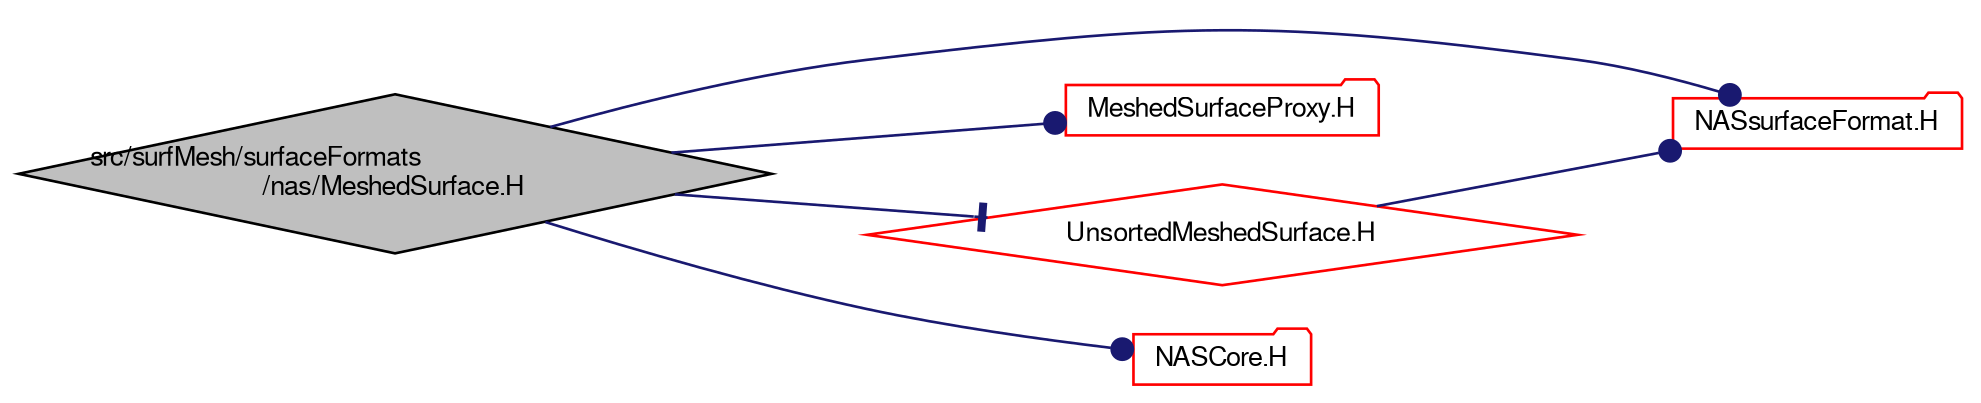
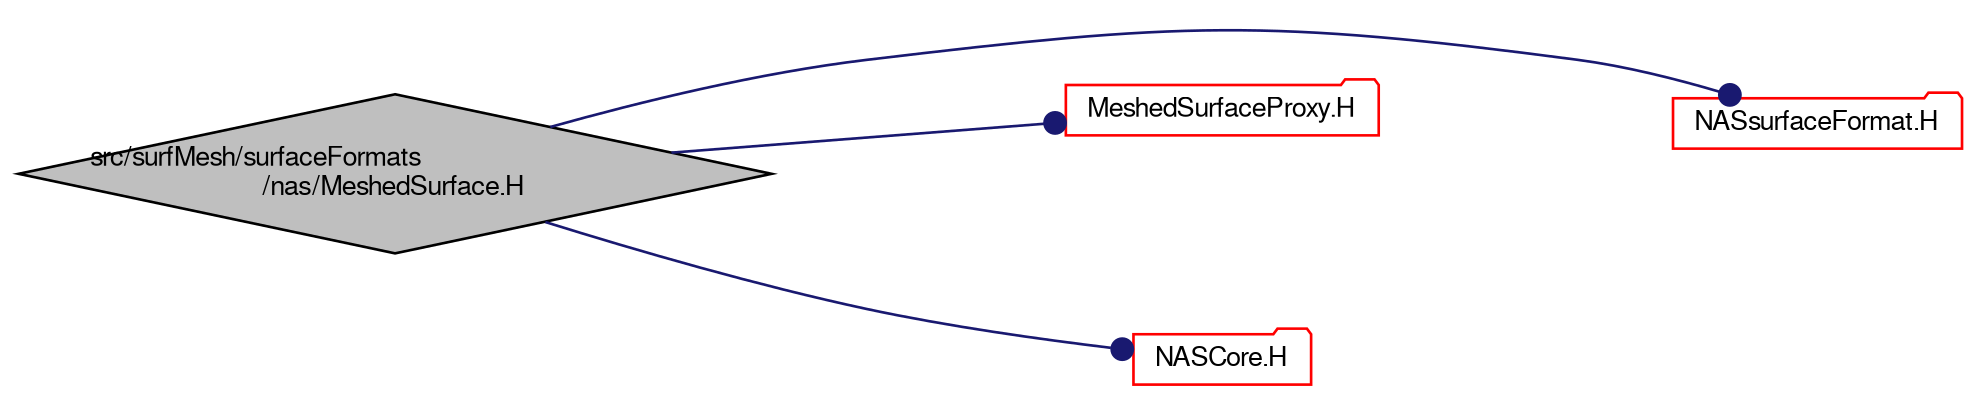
node "UnsortedMeshedSurface.H": removed
